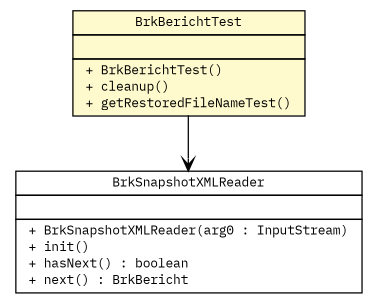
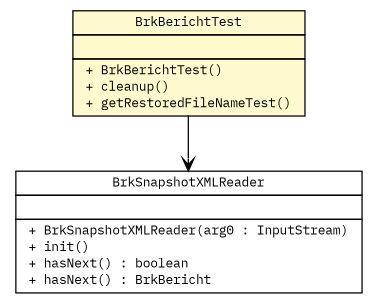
node "BrkSnapshotXMLReader": text "+ next() : BrkBericht" -> "+ hasNext() : BrkBericht"
